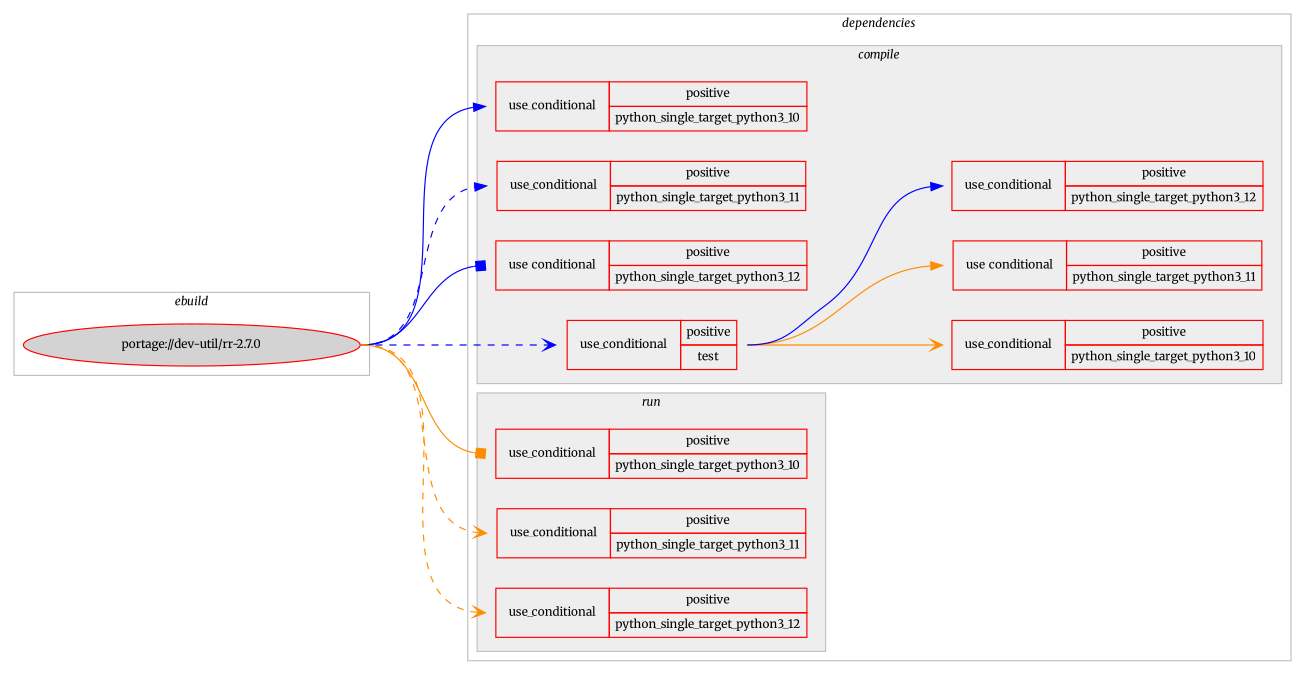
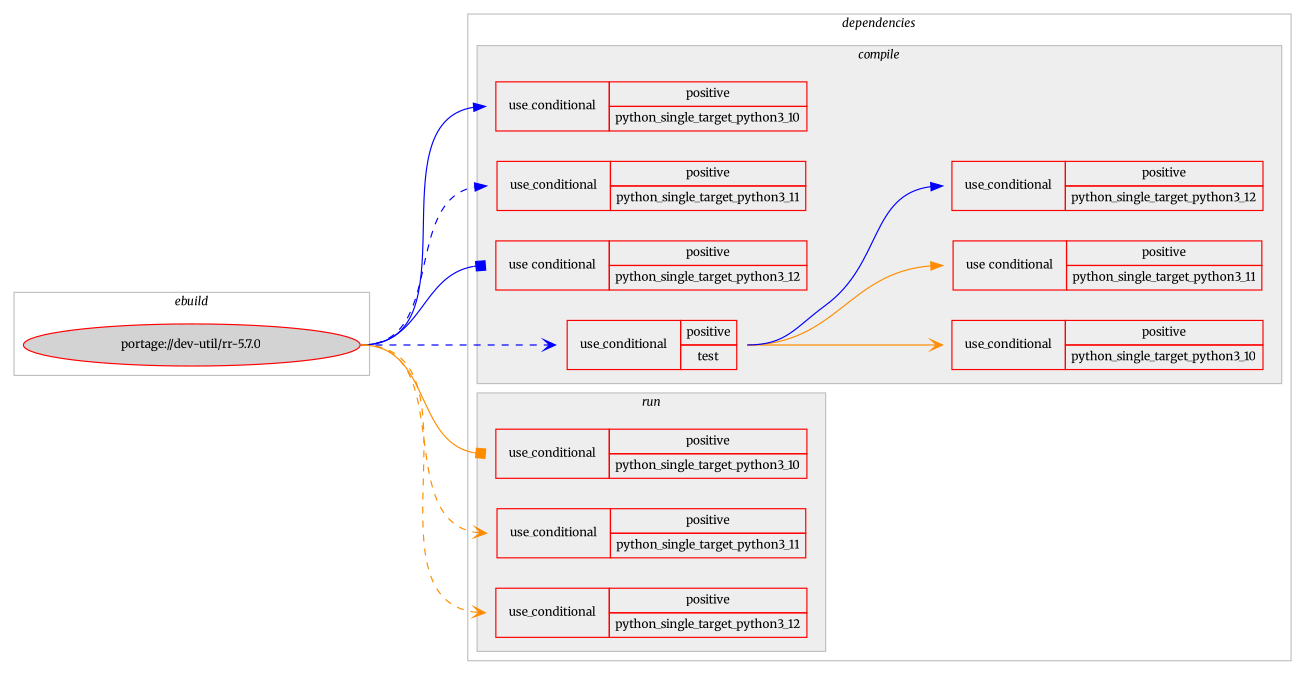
node "portage://dev-util/rr-2.7.0": label "portage://dev-util/rr-2.7.0" -> "portage://dev-util/rr-5.7.0"
